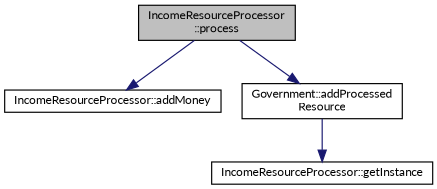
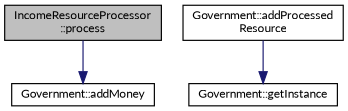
edge "IncomeResourceProcessor ::process" -> "Government::addProcessed Resource": removed
node "IncomeResourceProcessor::addMoney": label "IncomeResourceProcessor::addMoney" -> "Government::addMoney"
node "IncomeResourceProcessor::getInstance": label "IncomeResourceProcessor::getInstance" -> "Government::getInstance"
